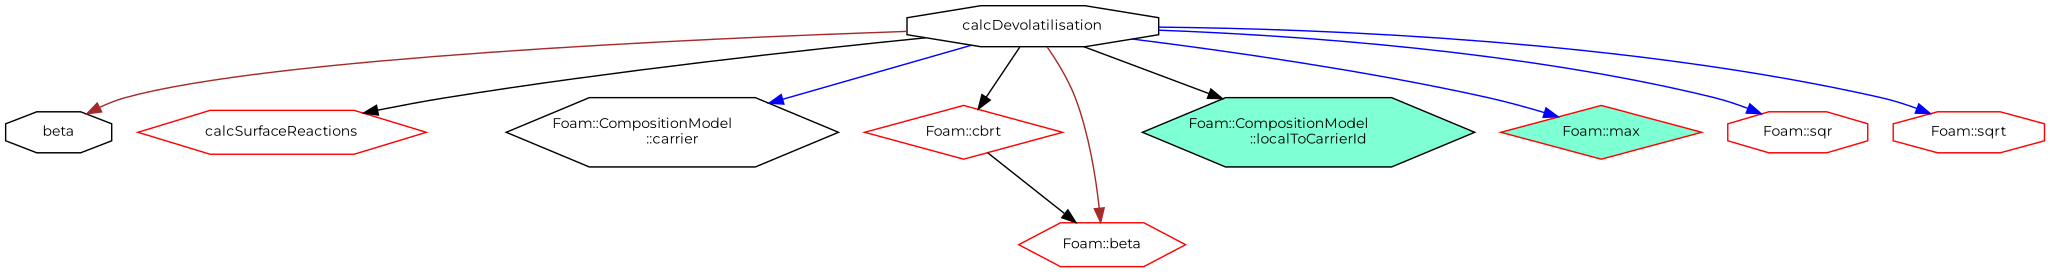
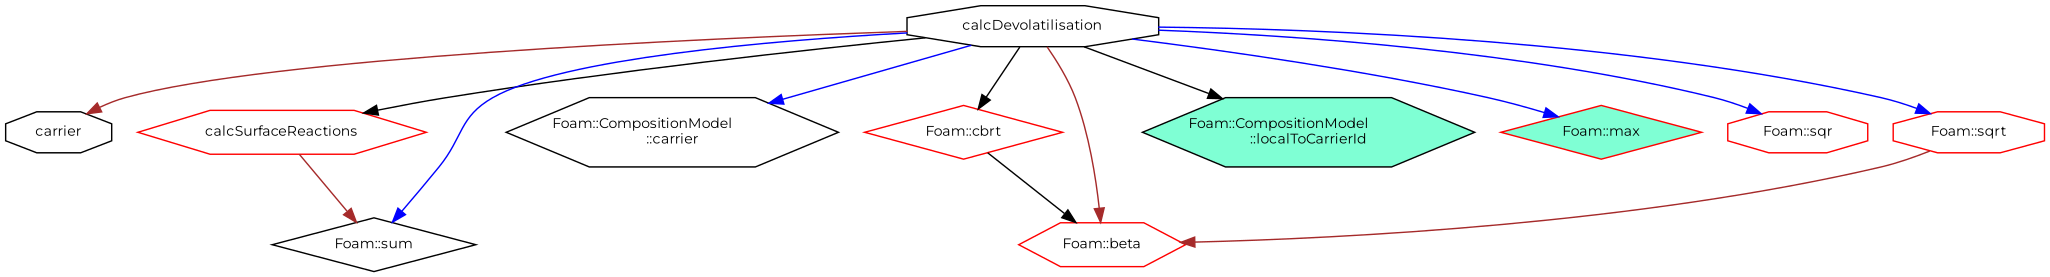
node "beta": label "beta" -> "carrier"
edge "Foam::sqrt" -> "Foam::beta": added
node "Foam::sum": added
